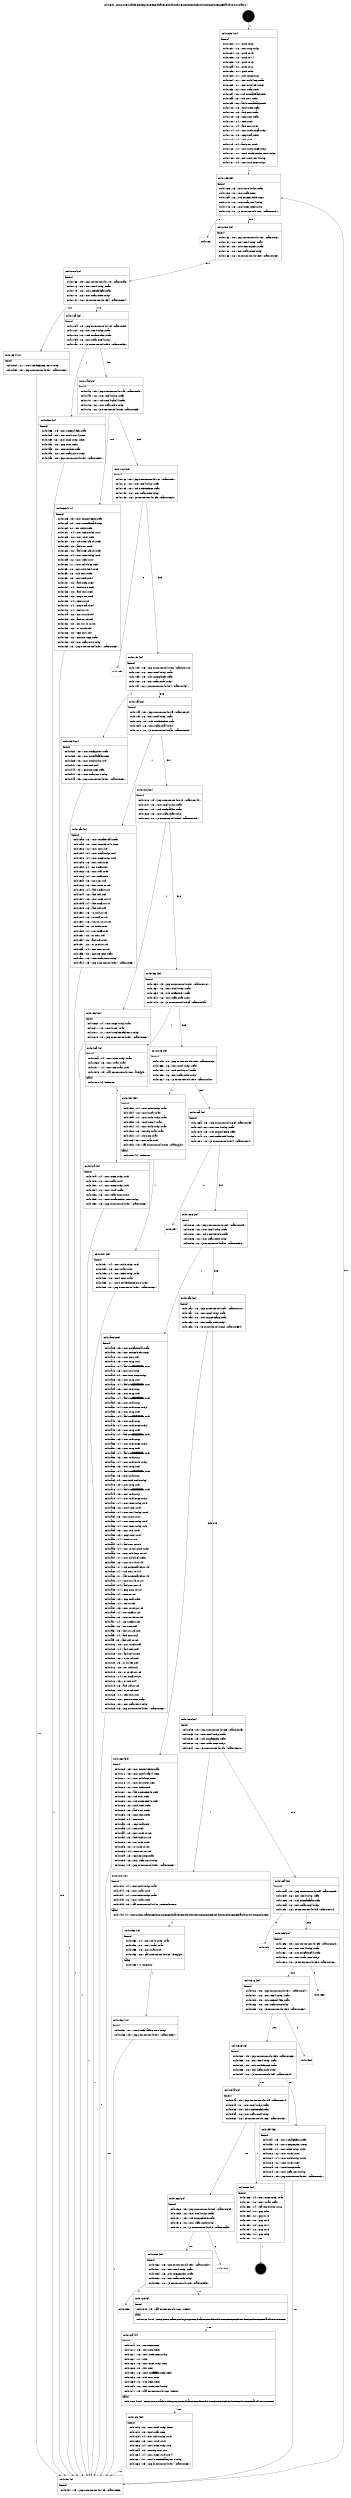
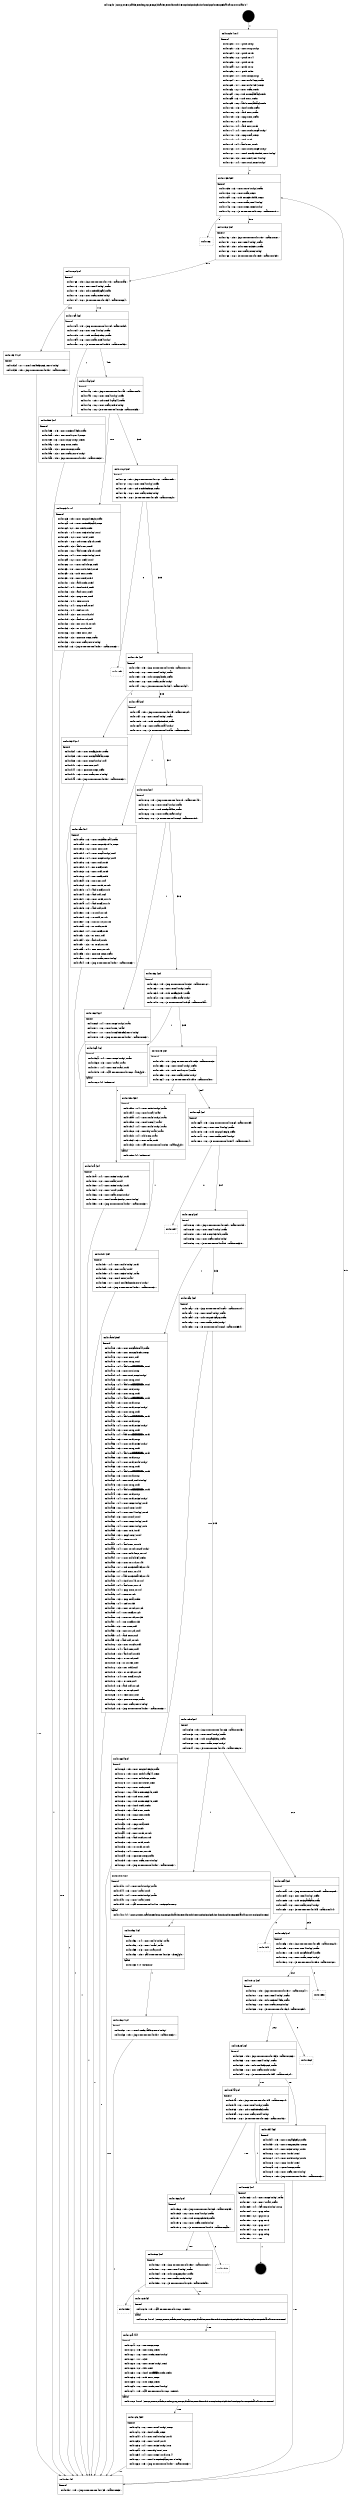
edge "0x4018a2 [28]" -> "0x401c6d [88]": label " 305" -> " 100"
